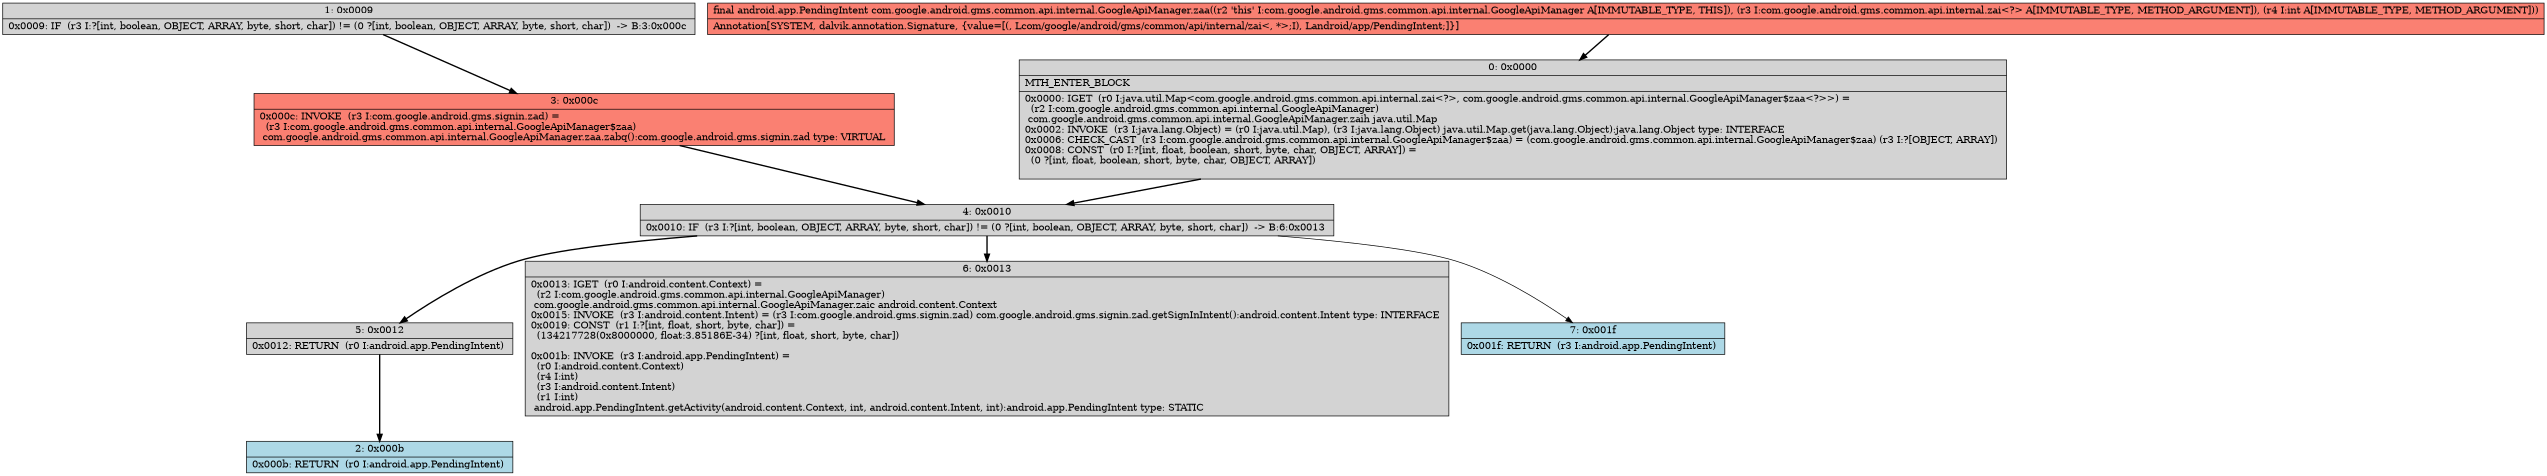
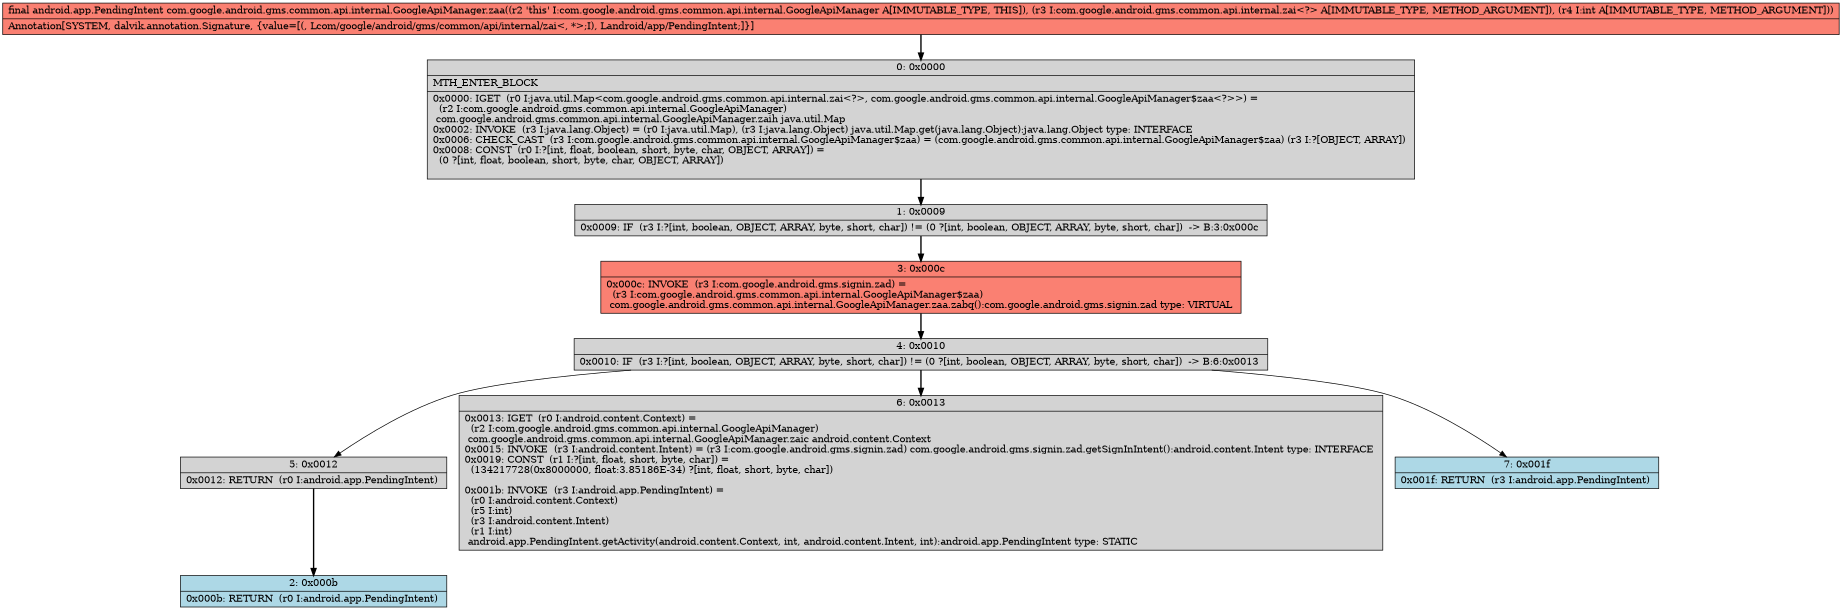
edge "0: 0x0000" -> "4: 0x0010": now "0: 0x0000" -> "1: 0x0009"
edge "4: 0x0010" -> "5: 0x0012": style bold -> solid
node "6: 0x0013": text "(r4 I:int)" -> "(r5 I:int)"
